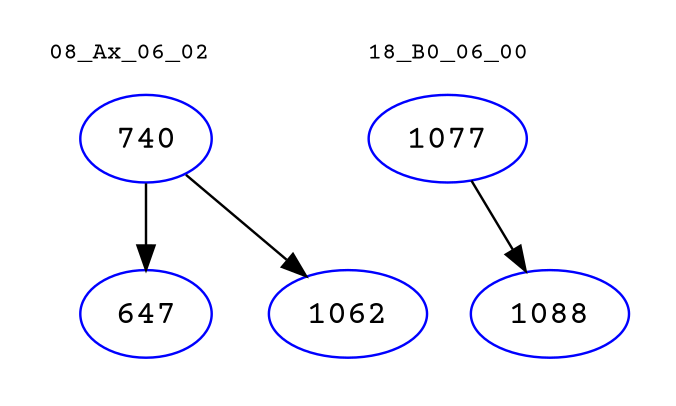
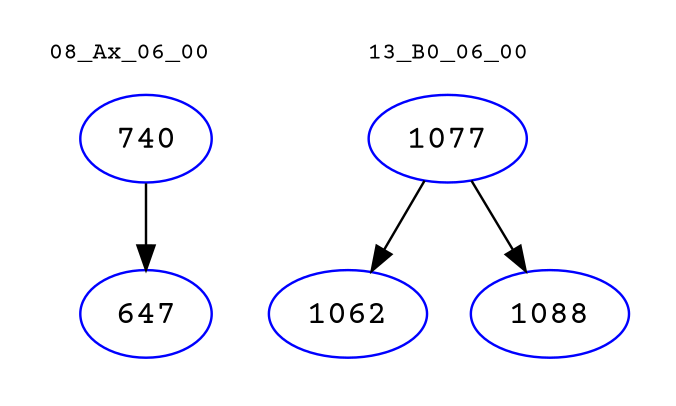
cluster "08_Ax_06_02": label "08_Ax_06_02" -> "08_Ax_06_00"
cluster "18_B0_06_00": label "18_B0_06_00" -> "13_B0_06_00"
edge "740" -> "1062": now "1077" -> "1062"
